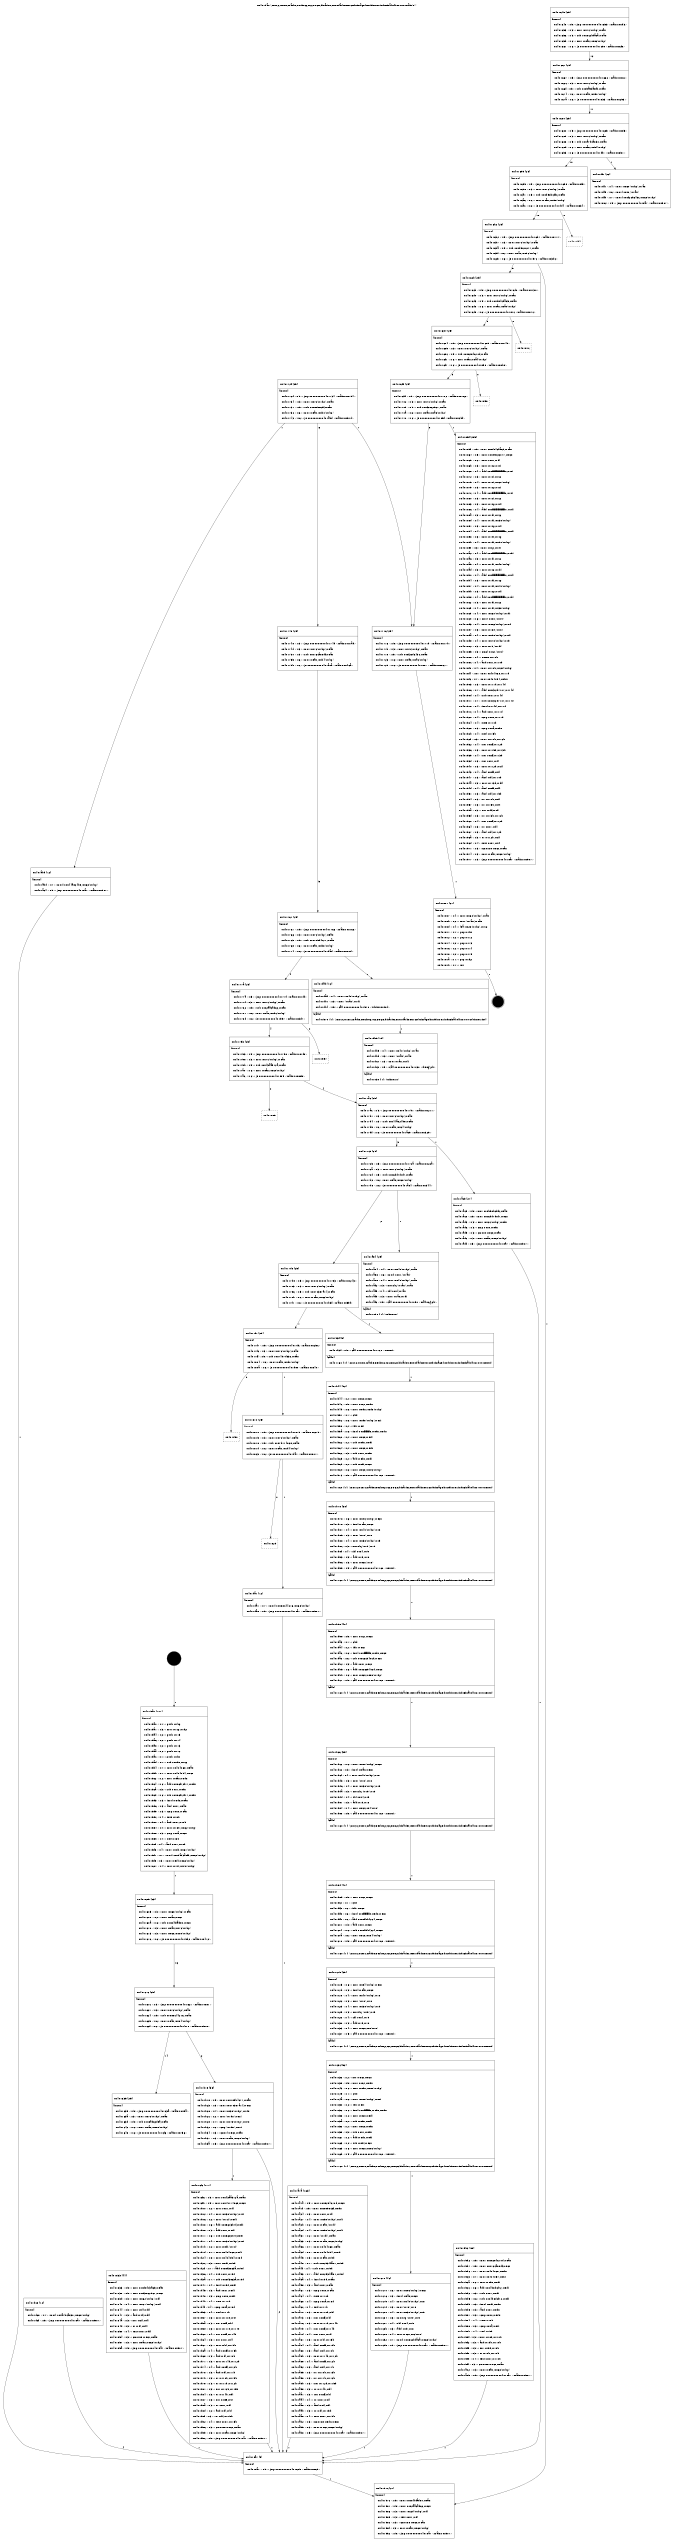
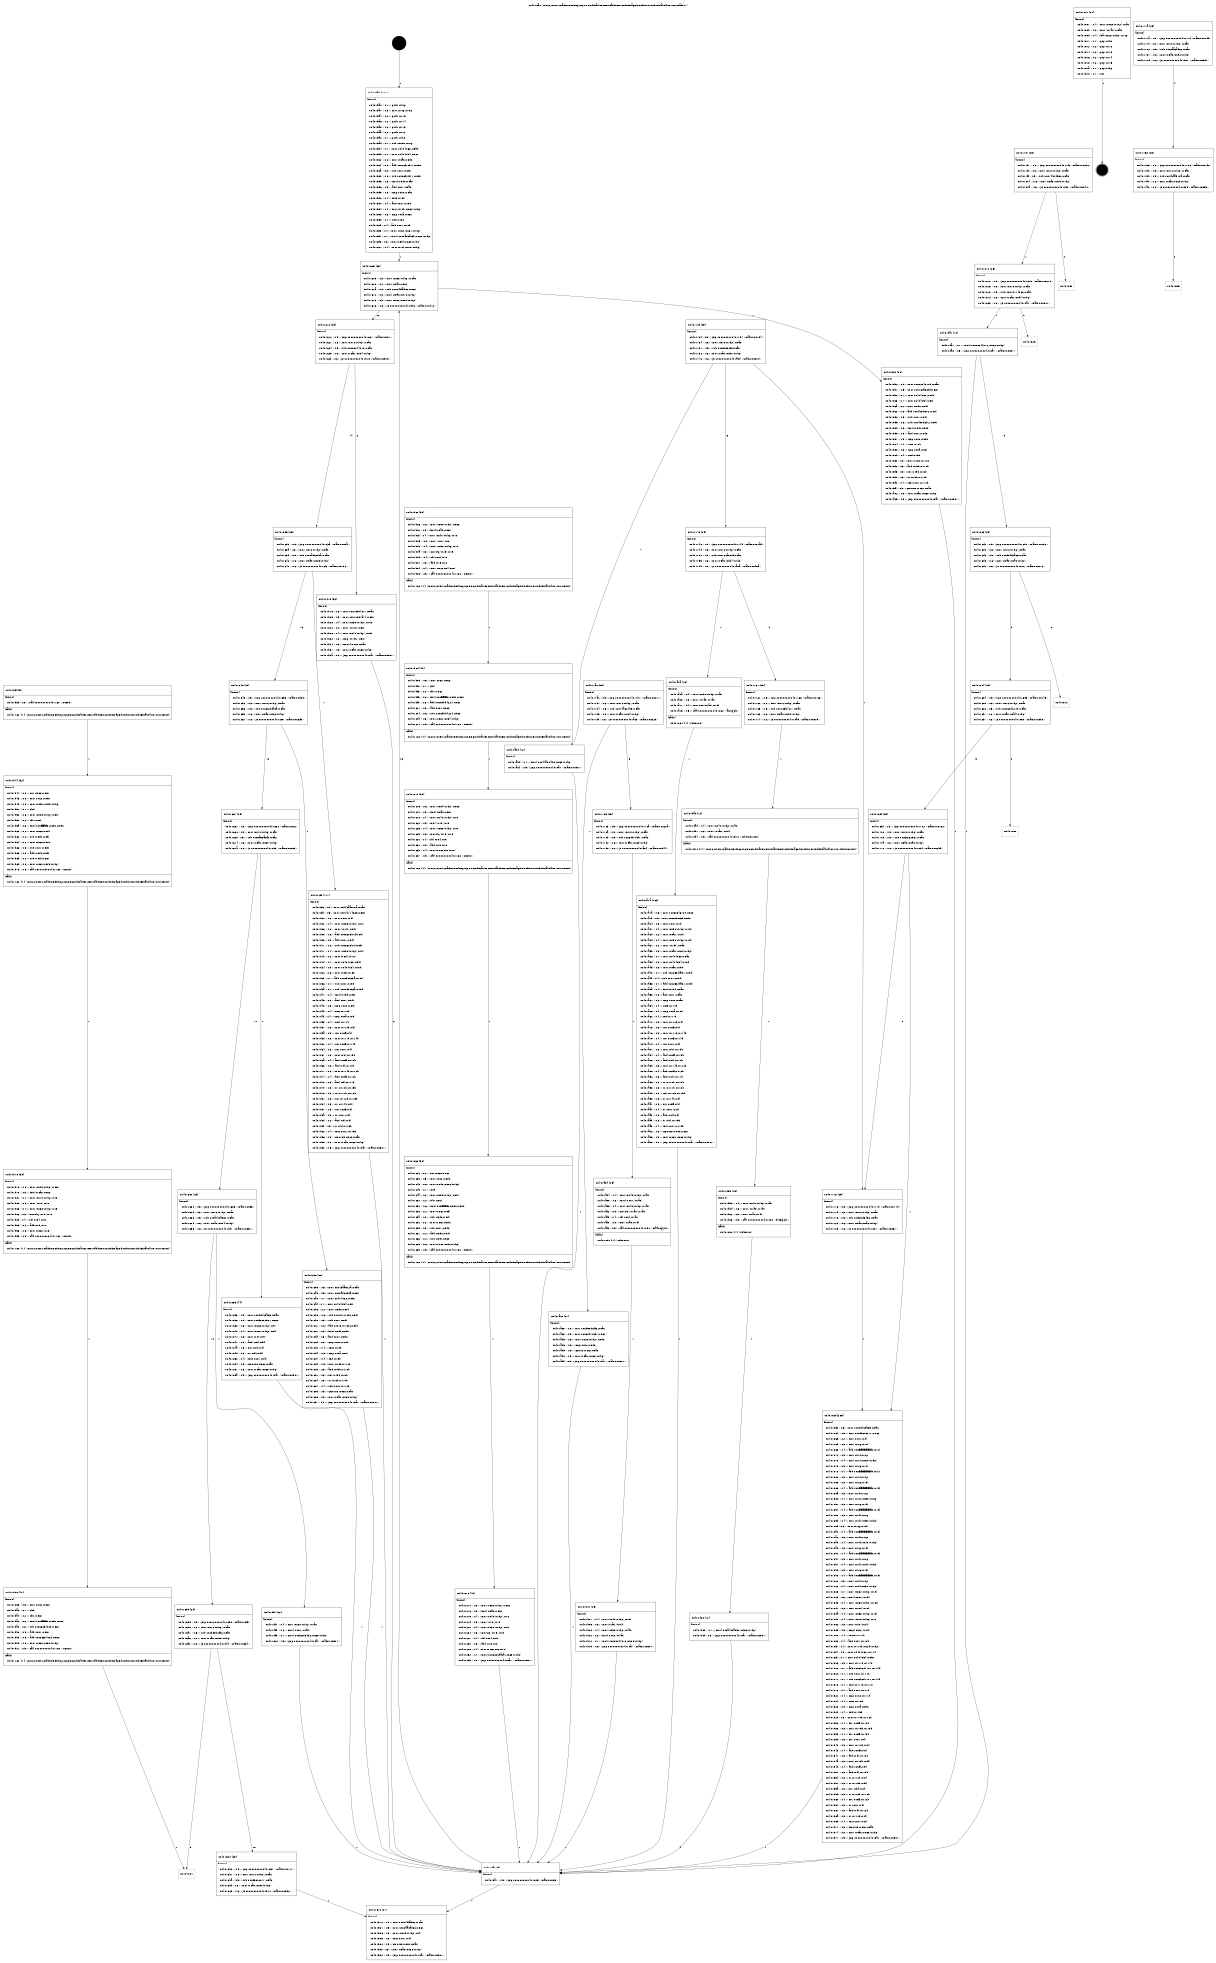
edge "0x4016b2 [25]" -> "0x4016cb [25]": now "0x401da1 [12]" -> "0x4016cb [25]"
edge "0x401605 [23]" -> "0x4019b2 [88]": added, label "1"
edge "0x401635 [25]" -> "0x40164e [25]": added, label "13"
node "0x401a0a [16]": added
edge "0x401716 [25]" -> "0x401e07 [21]": now "0x401716 [25]" -> "0x40185f [285]"
edge "0x401761 [25]" -> "0x40177a [25]": removed, label "4"
node "0x401997": removed
edge "0x401667 [25]" -> "0x401833 [44]": added, label "1"
edge "0x401793 [25]" -> "0x4017ac [25]": removed, label "4"
edge "0x401ea7 [5]" -> "0x401605 [23]": added, label "16"
node "0x4017de [25]": removed
node "0x401c9e [88]": added
edge "0x401db9 [15]" -> "0x401dc8 [12]": added, label "1"
node "0x401b01 [29]": added
edge "0x401b9e [40]" -> "0x401bc6 [39]": now "0x401b9e [40]" -> "0x401dd4"
edge "0x401df1 [22]" -> "0x401ea7 [5]": added, label "1"
edge "0x40185f [285]" -> "0x401ea7 [5]": added, label "1"
edge "0x401b1e [33]" -> "0x401cf6 [171]": now "0x401635 [25]" -> "0x401cf6 [171]"
